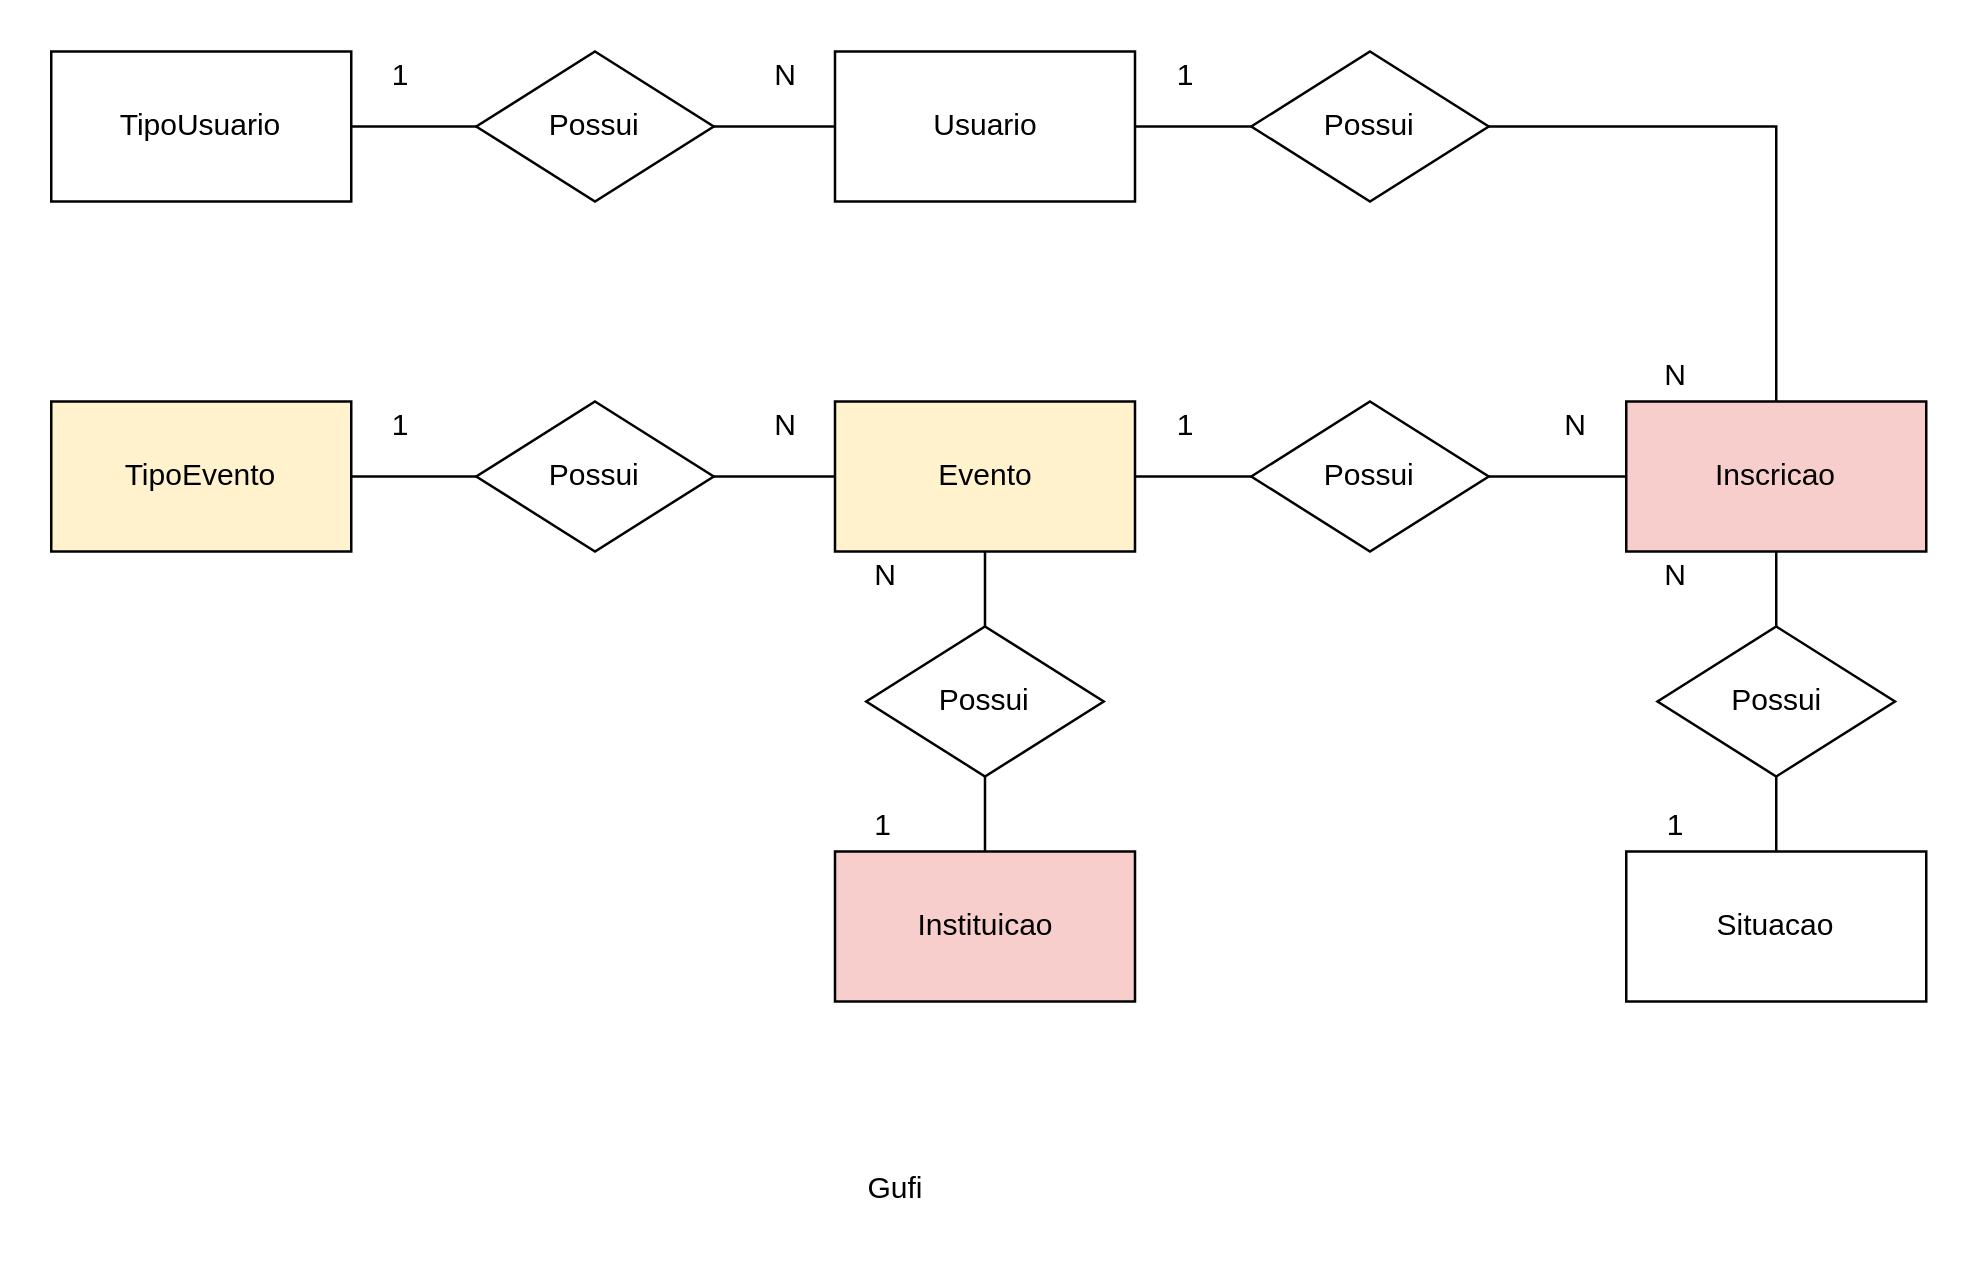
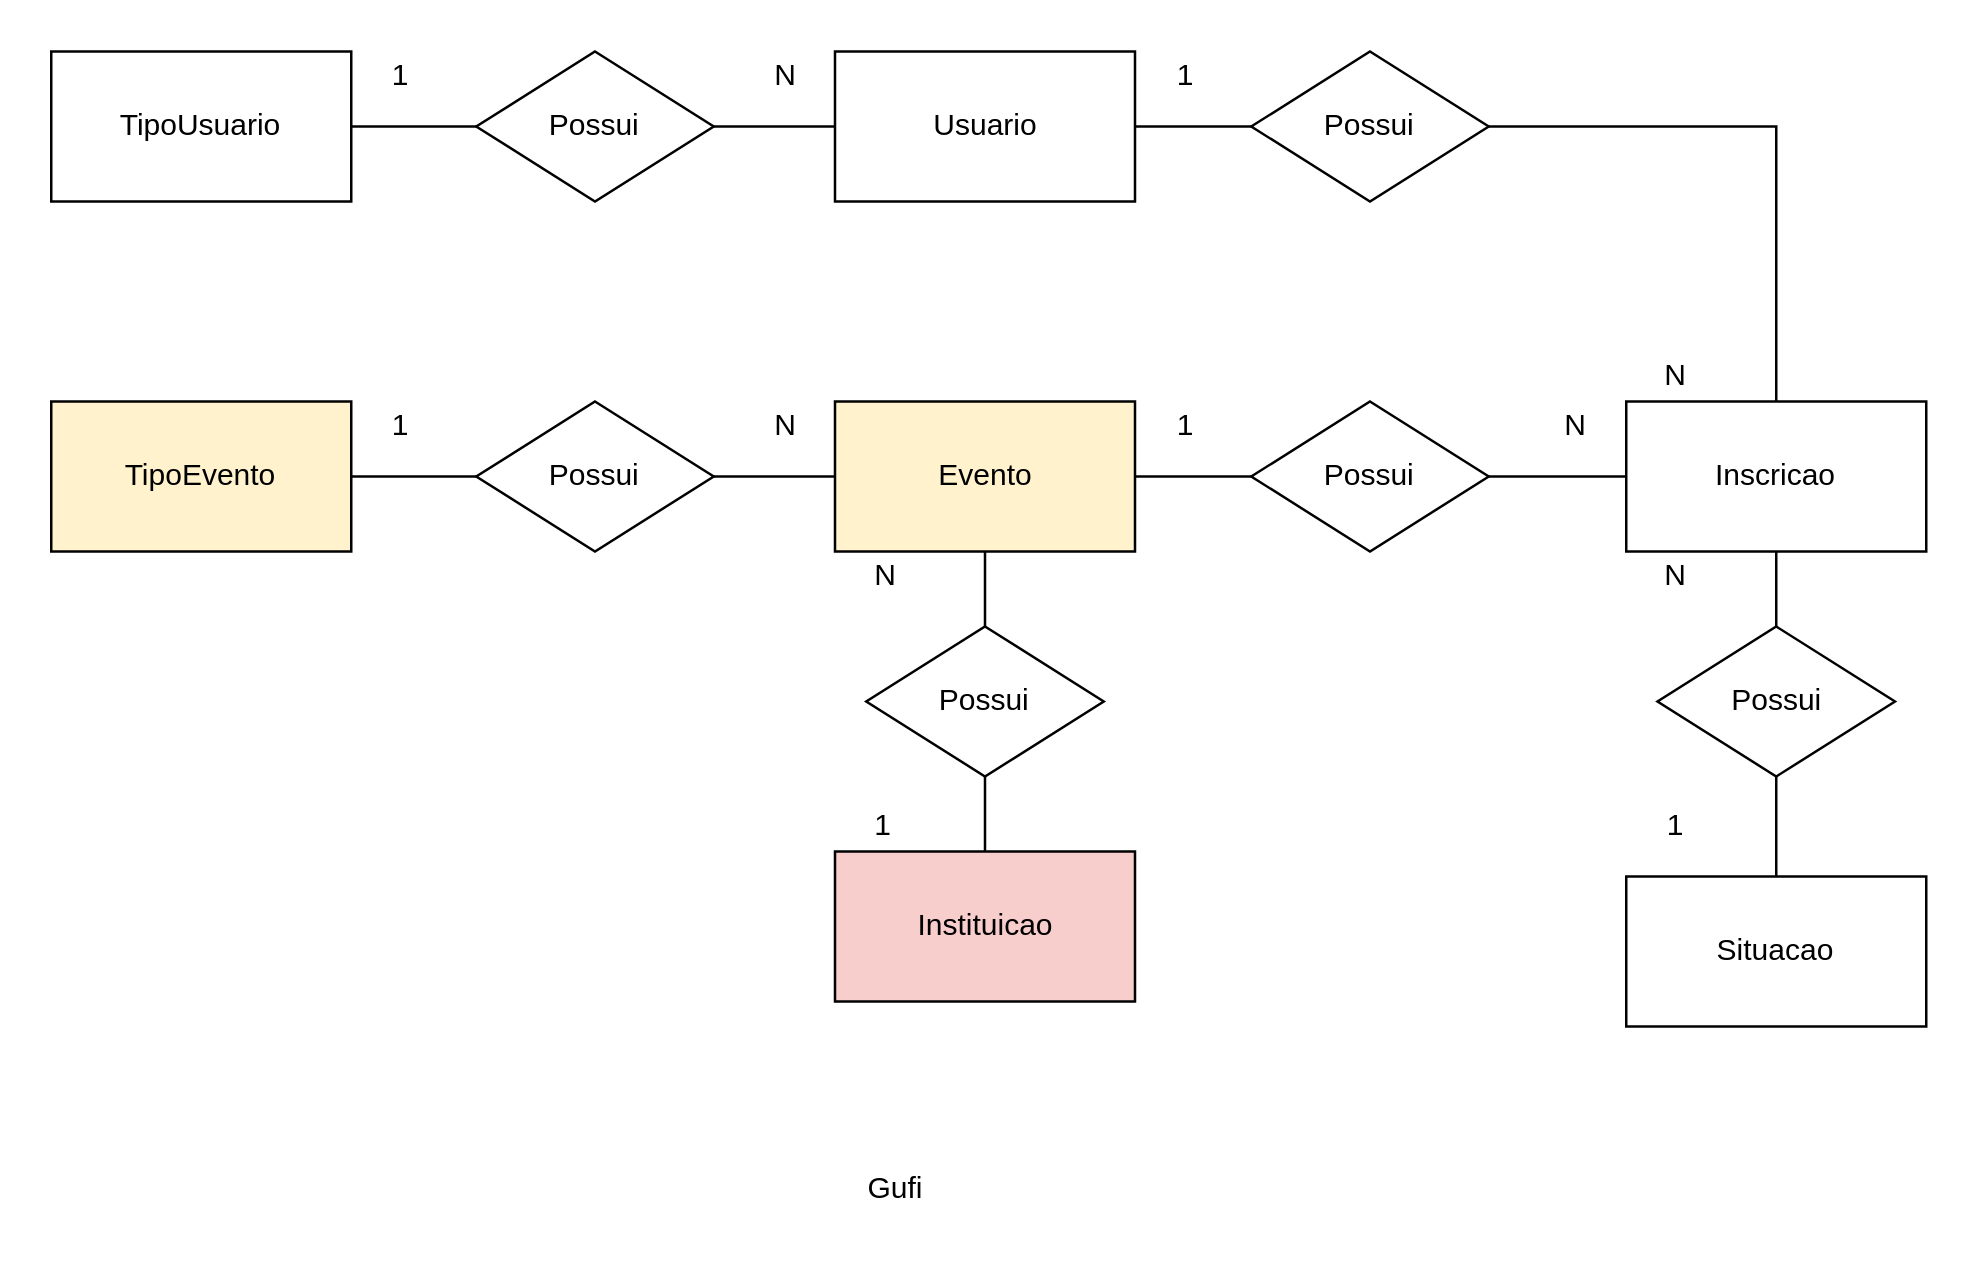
node "Inscricao": fillcolor #f8cecc -> #ffffff
node "Situacao": moved (1776, 926) -> (1776, 951)
